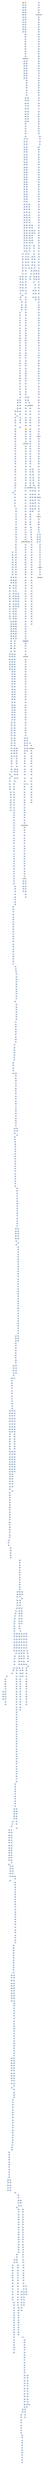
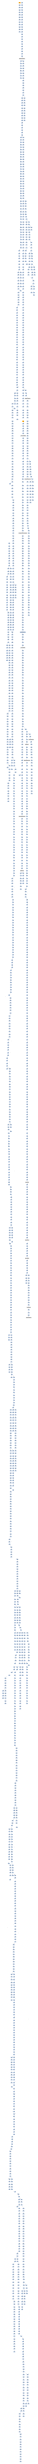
node "TIME-MSVCRT-DLL": added
